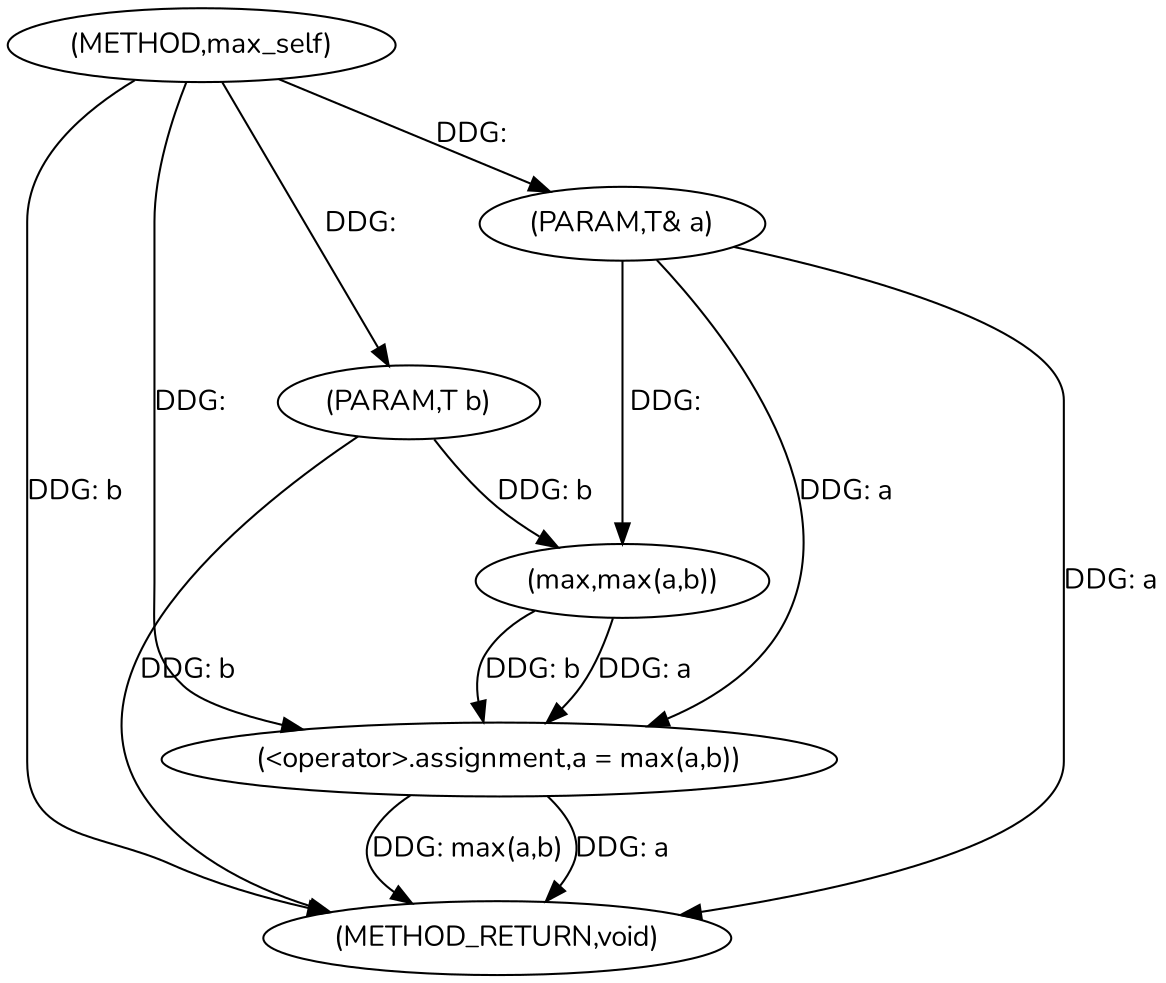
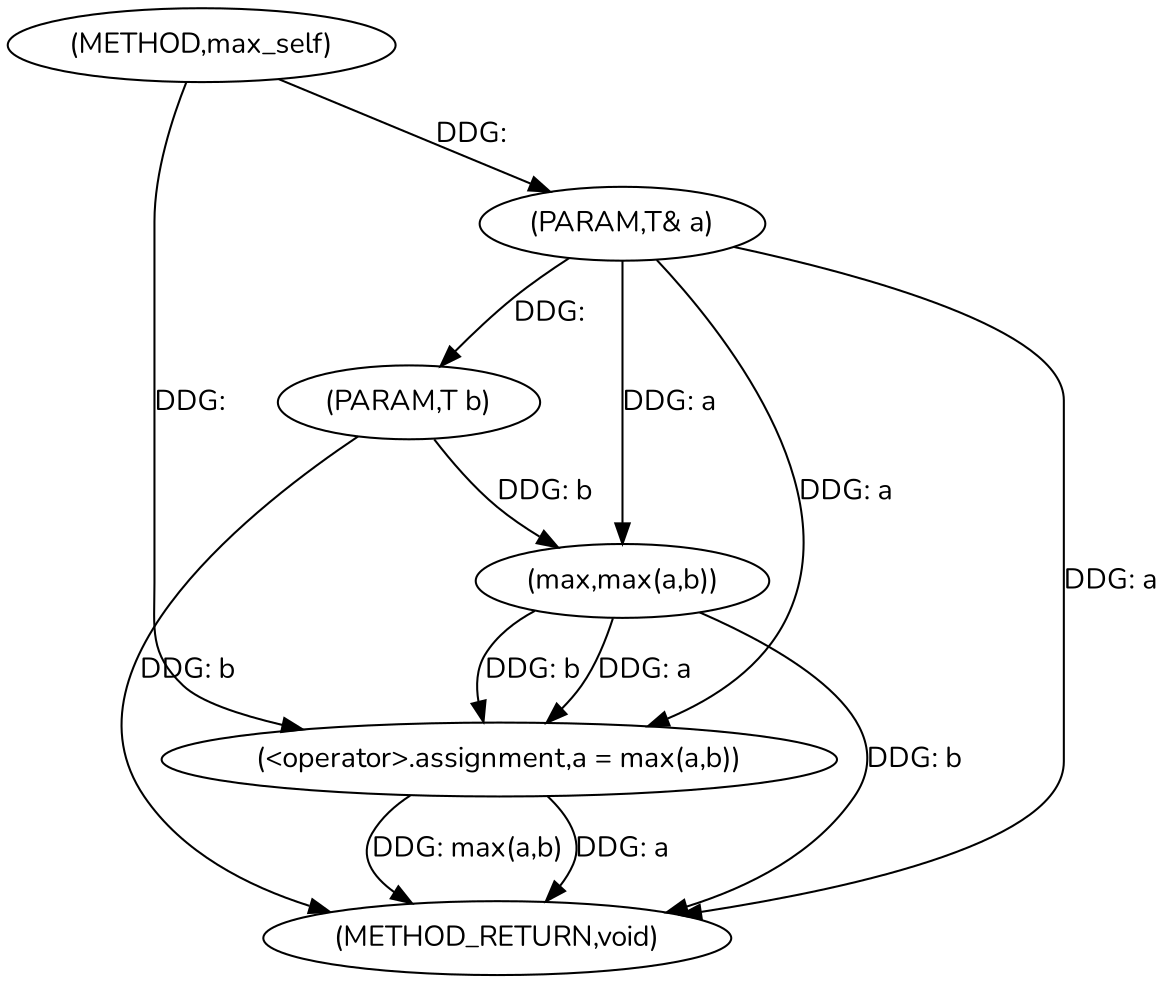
edge "(METHOD,max_self)" -> "(PARAM,T b)": now "(PARAM,T& a)" -> "(PARAM,T b)"
edge "(PARAM,T& a)" -> "(max,max(a,b))": label "DDG: " -> "DDG: a"
edge "(METHOD,max_self)" -> "(METHOD_RETURN,void)": now "(max,max(a,b))" -> "(METHOD_RETURN,void)"
